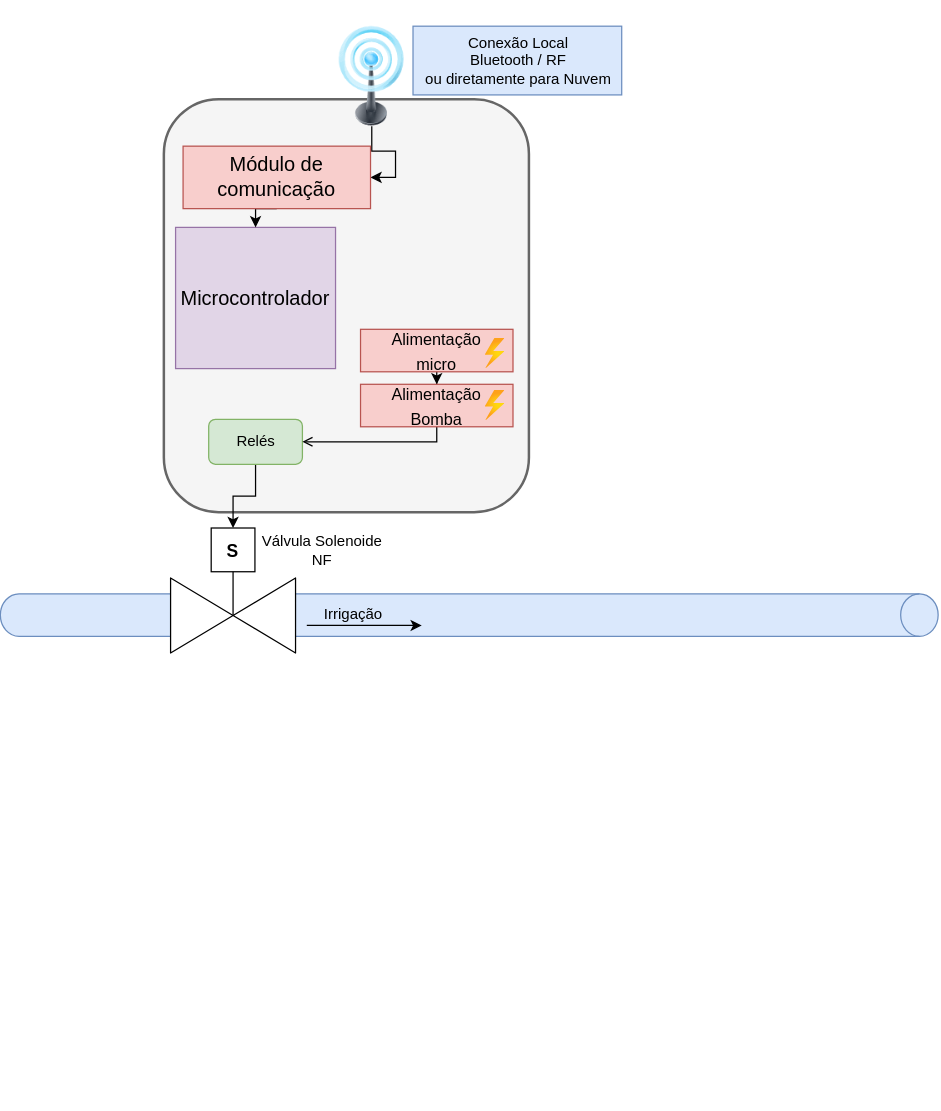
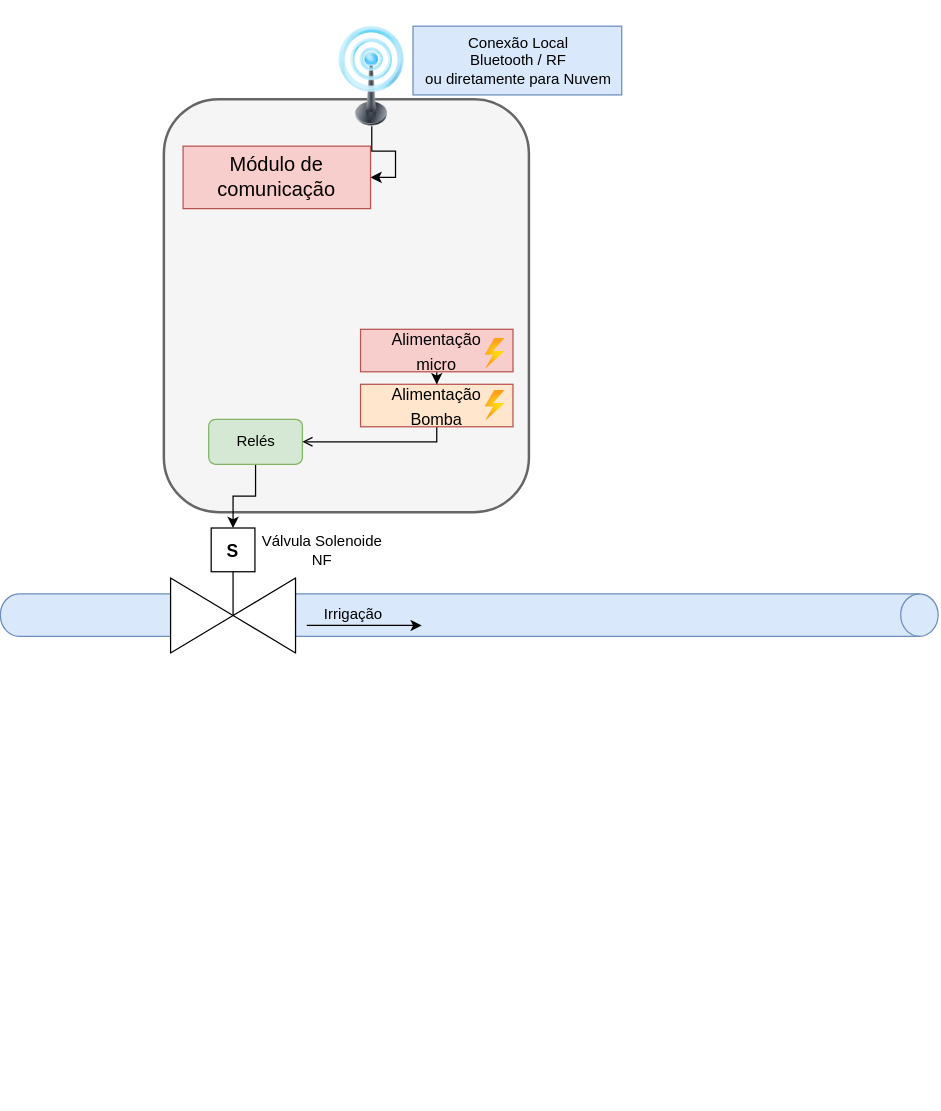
edge "Módulo de comunicação" -> "Microcontrolador": removed
node "Microcontrolador": removed
node "Alimentação Bomba": fillcolor #f8cecc -> #ffe6cc
